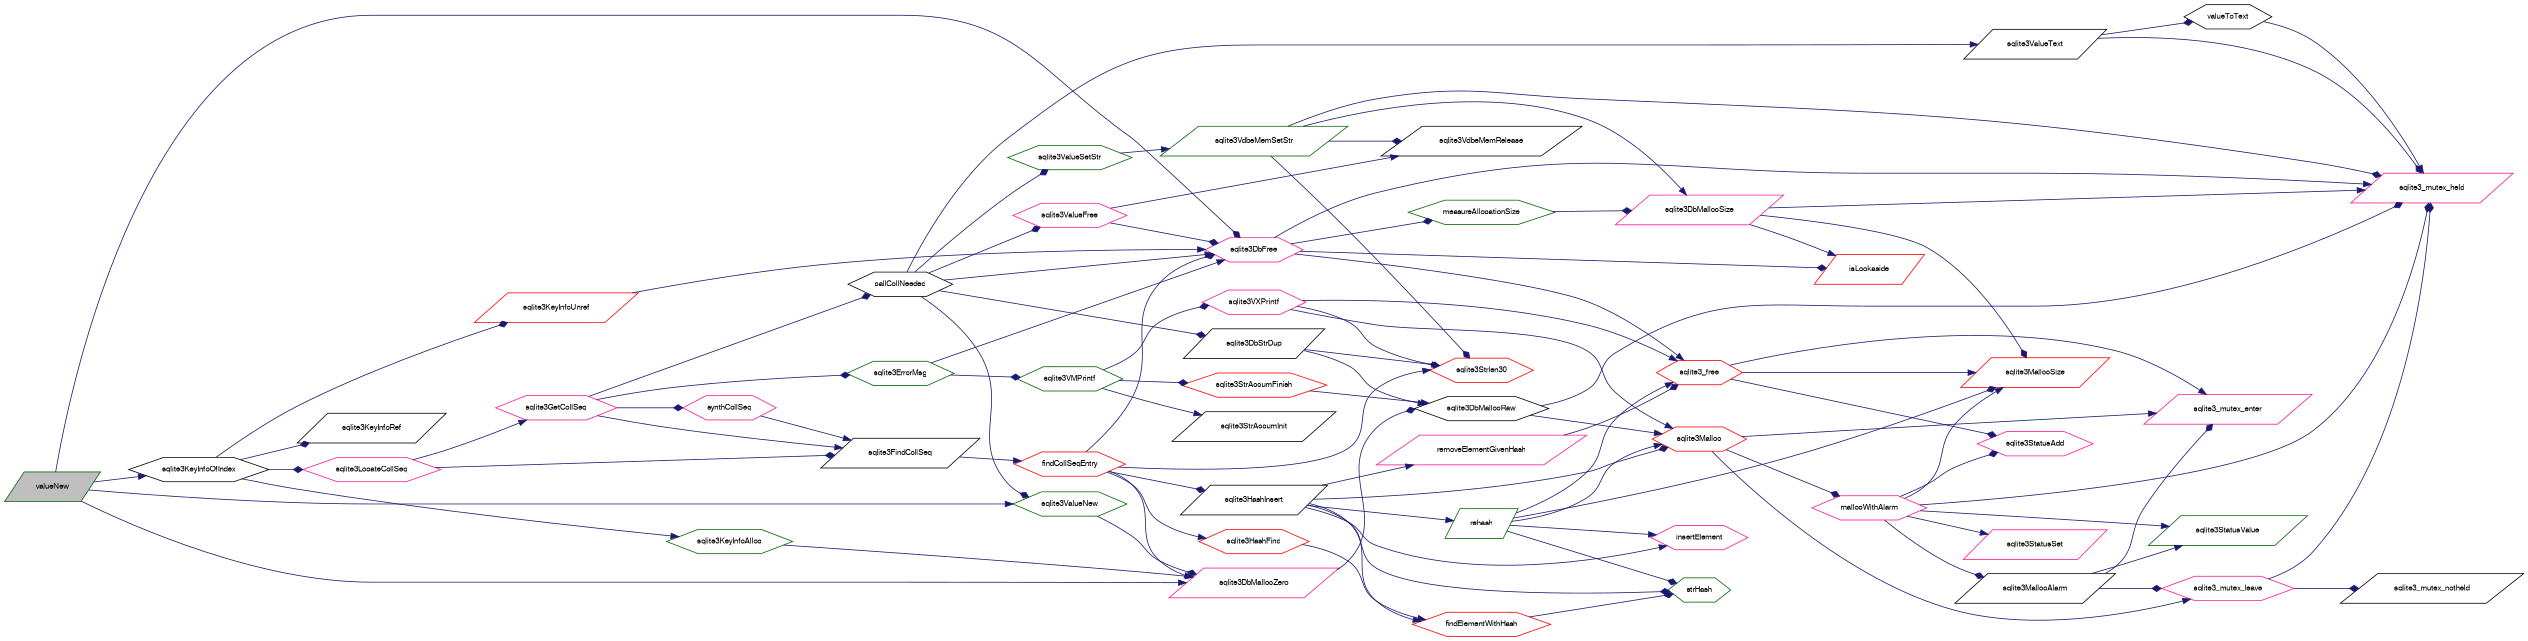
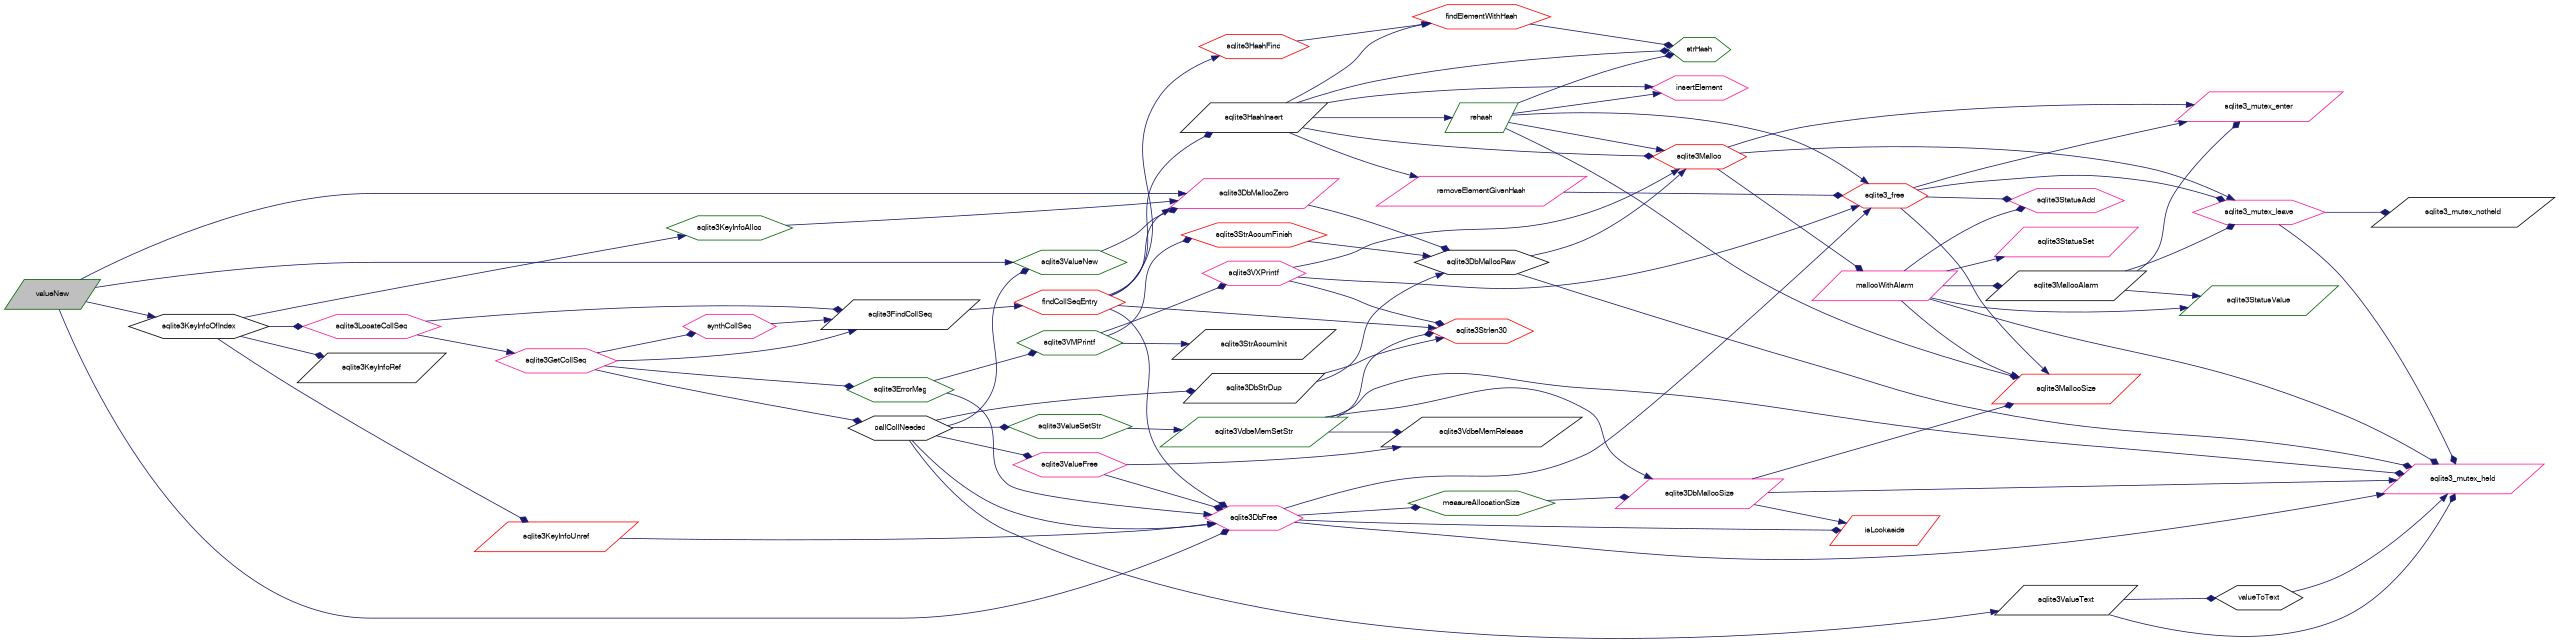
edge "sqlite3_free" -> "sqlite3_mutex_leave": added
node "mallocWithAlarm": shape hexagon -> parallelogram
